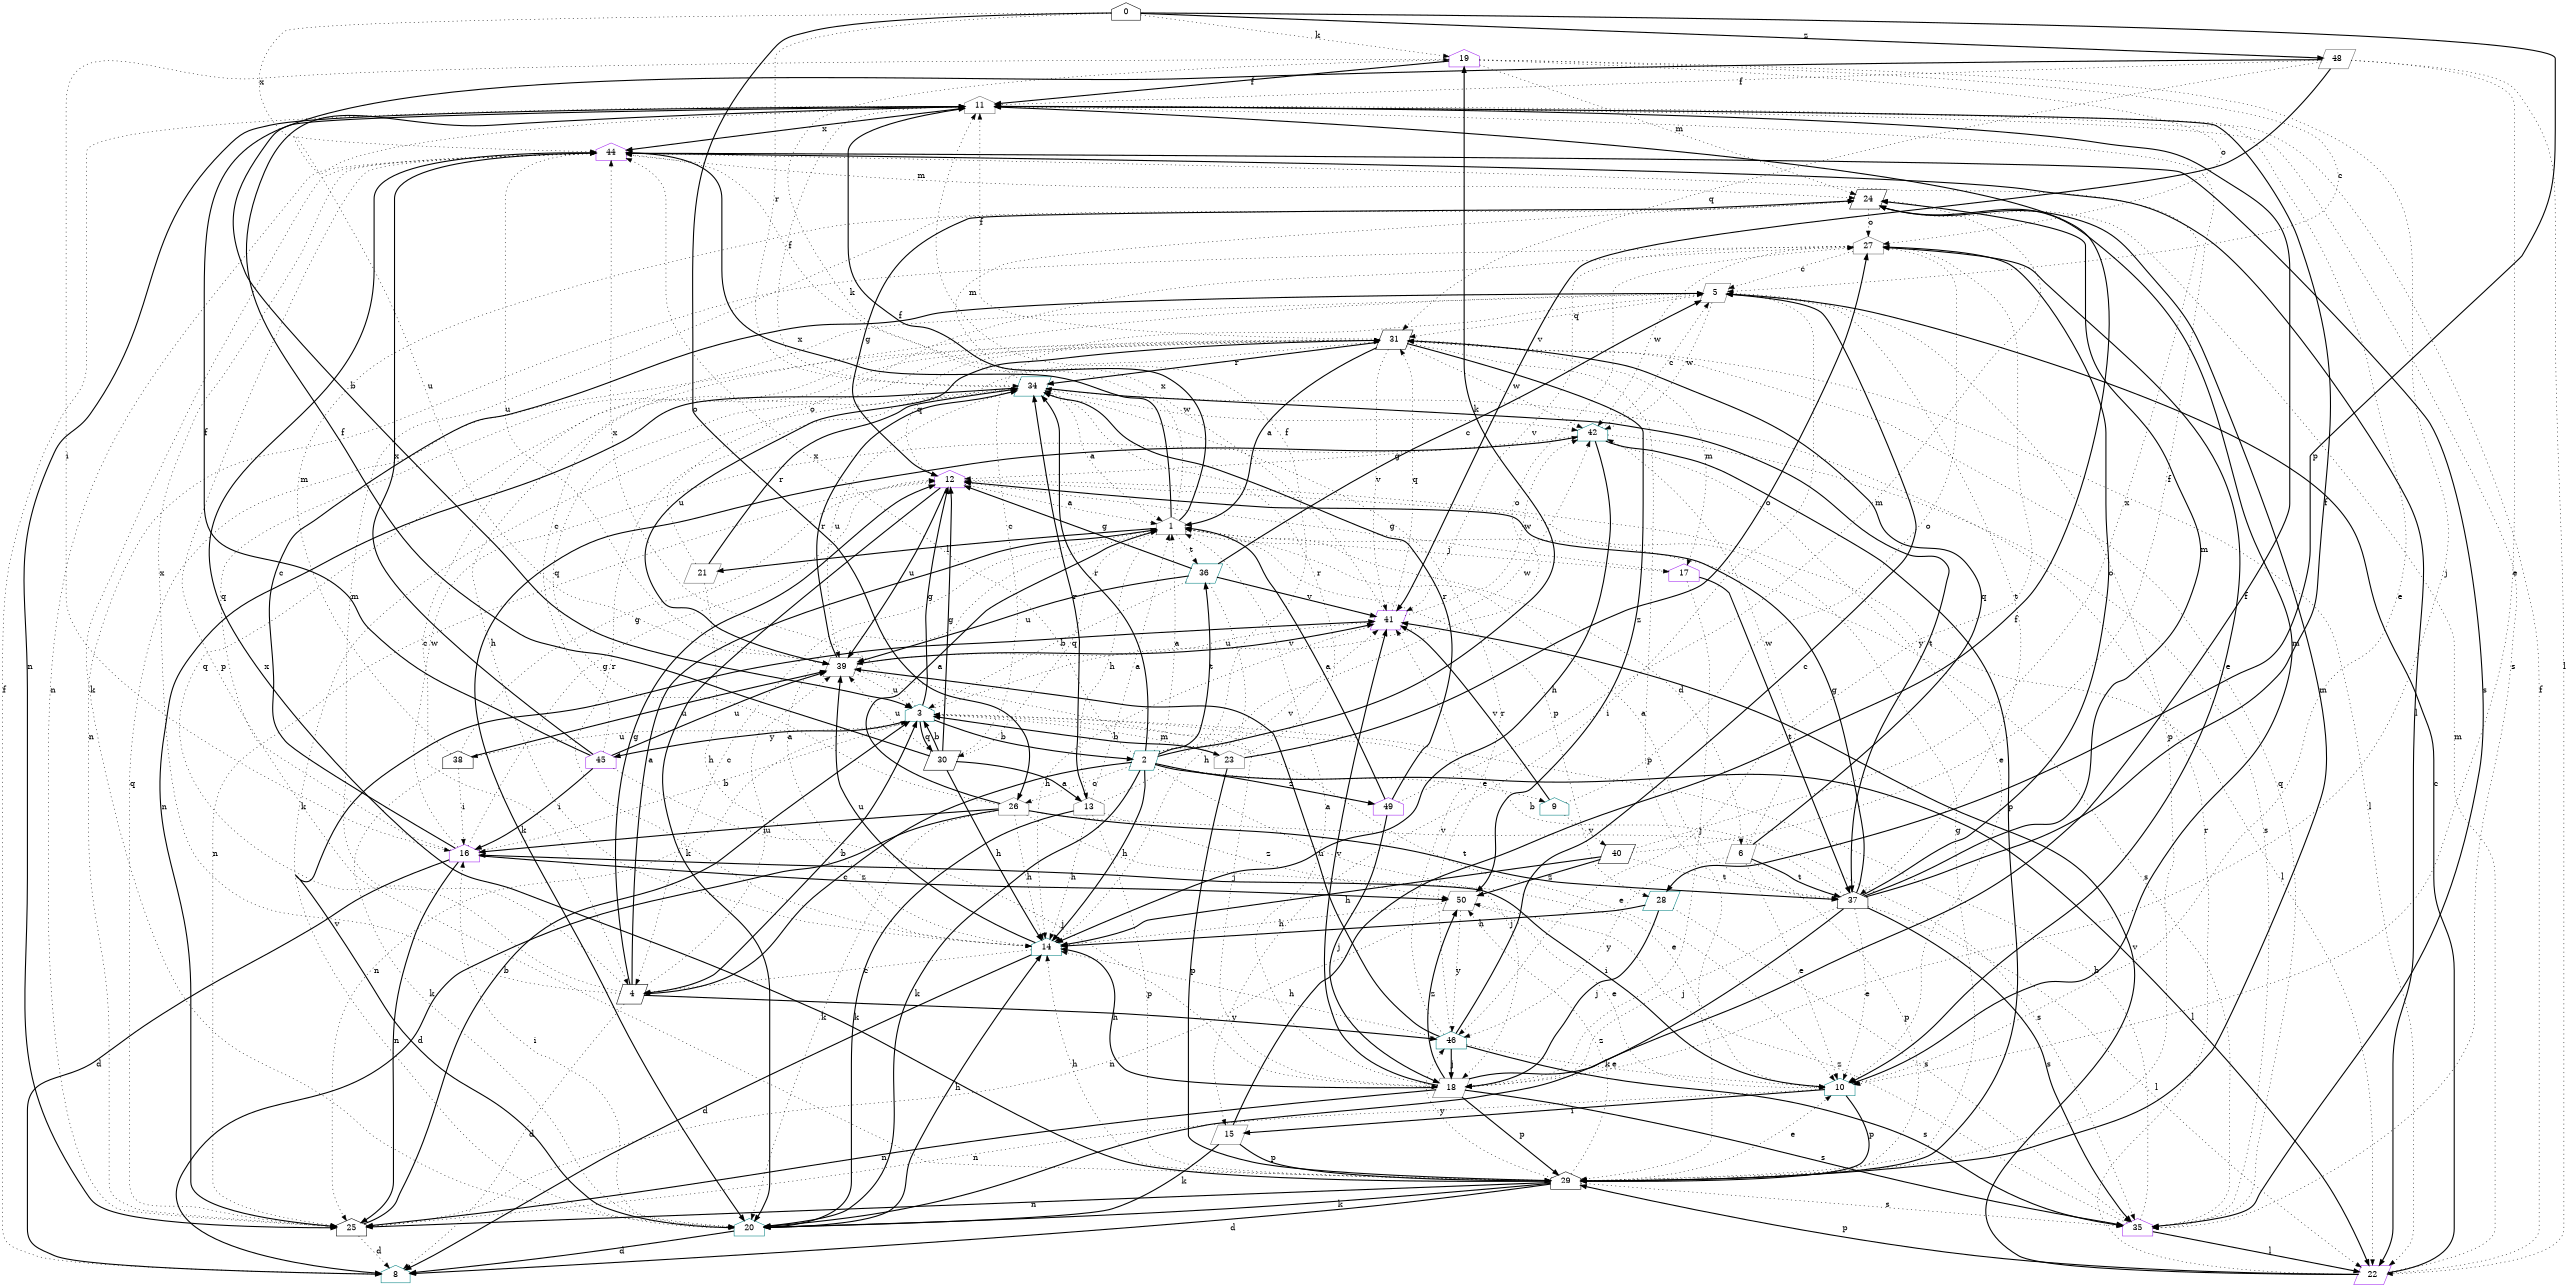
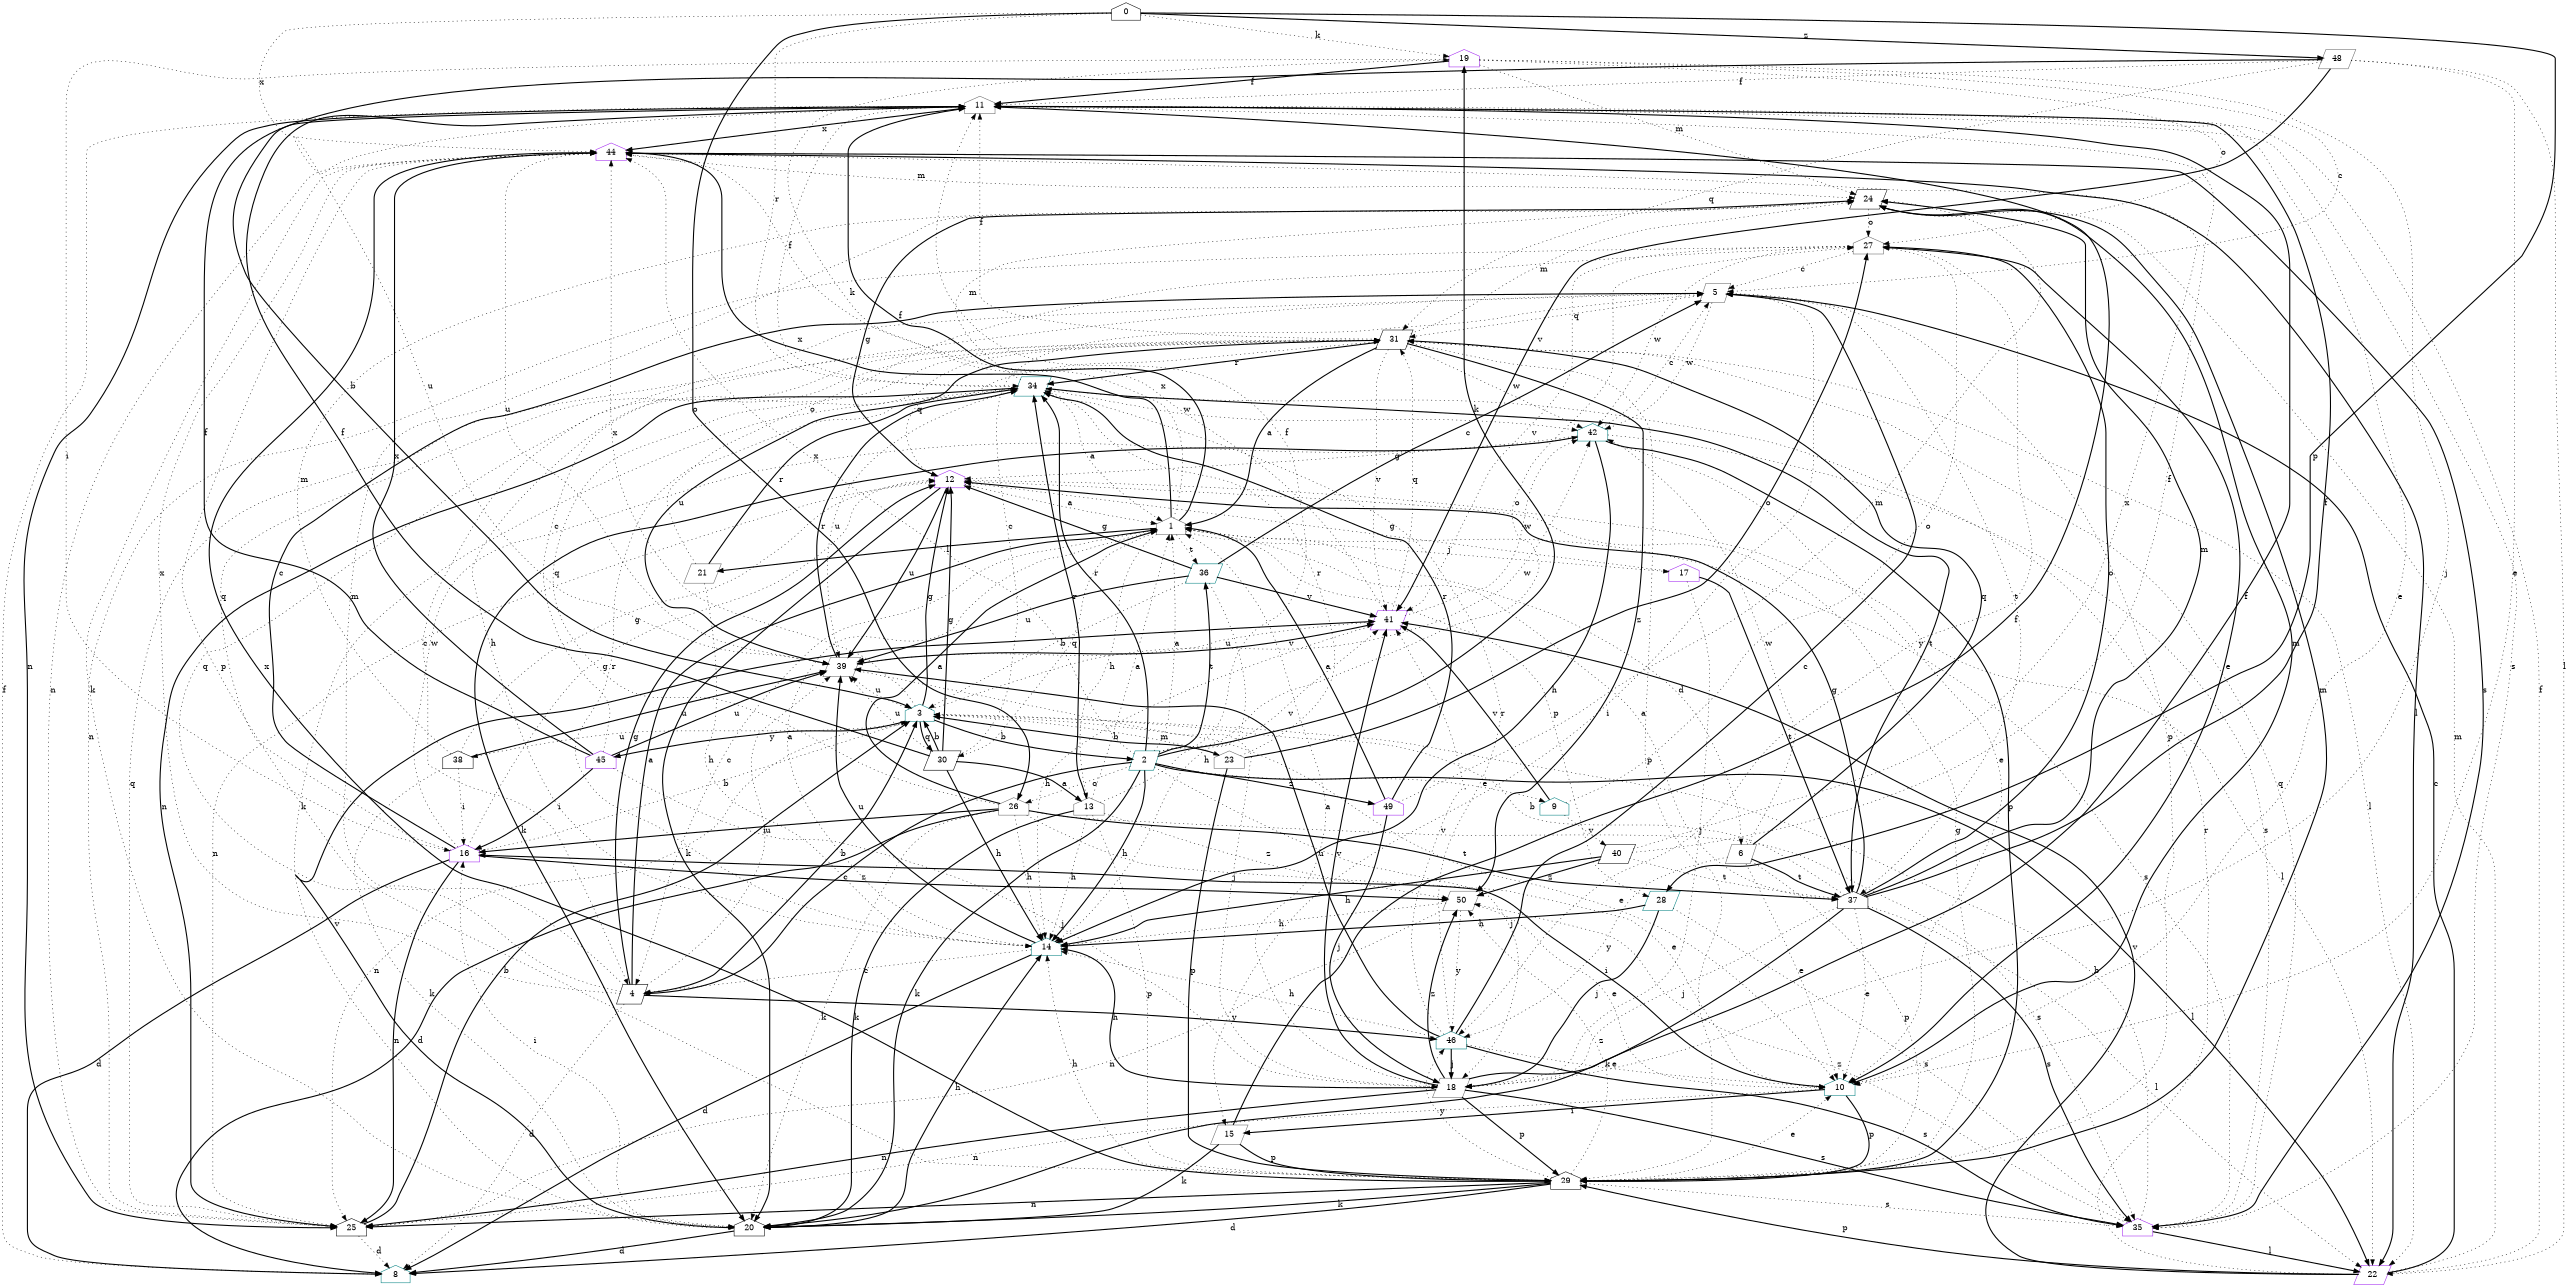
edge "31" -> "17": now "31" -> "24"
edge "39" -> "3": reversed
node "20": color teal -> black
